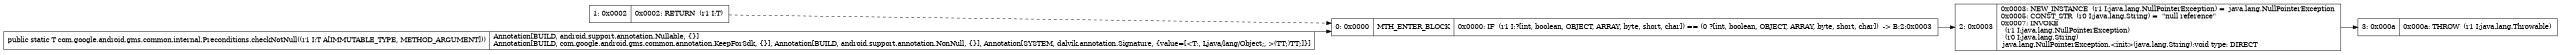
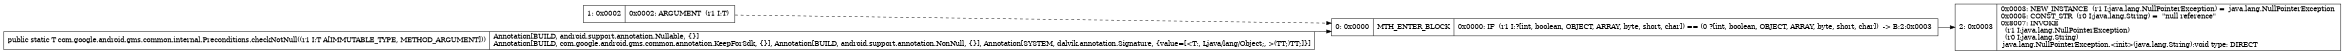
node "1: 0x0002": text "0x0002: RETURN  (r1 I:T)" -> "0x0002: ARGUMENT  (r1 I:T)"
node "2: 0x0003": text "0x0007: INVOKE" -> "0x8007: INVOKE"
node "3: 0x000a": removed
